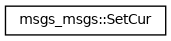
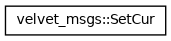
node "msgs_msgs::SetCur": label "msgs_msgs::SetCur" -> "velvet_msgs::SetCur"
